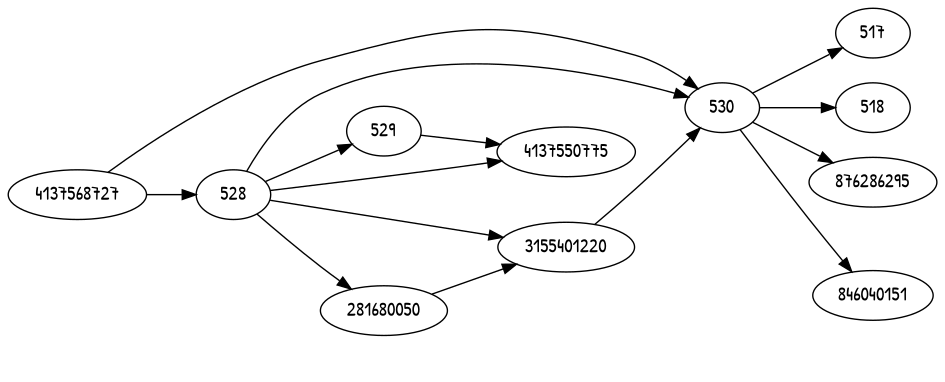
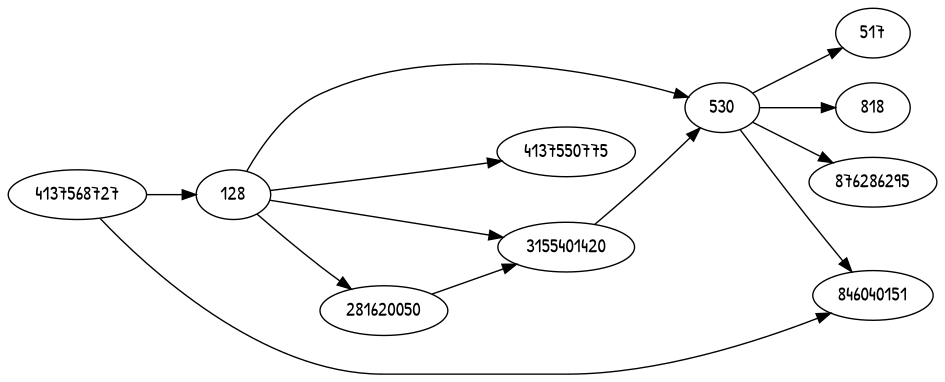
edge "4137568727" -> "530": now "4137568727" -> "846040151"
node "518": label "518" -> "818"
node "529": removed
node "528": label "528" -> "128"
node "3155401220": label "3155401220" -> "3155401420"
node "281680050": label "281680050" -> "281620050"
